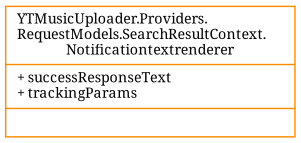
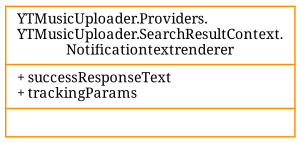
node "YTMusicUploader.Providers.": text "RequestModels.SearchResultContext." -> "YTMusicUploader.SearchResultContext."
